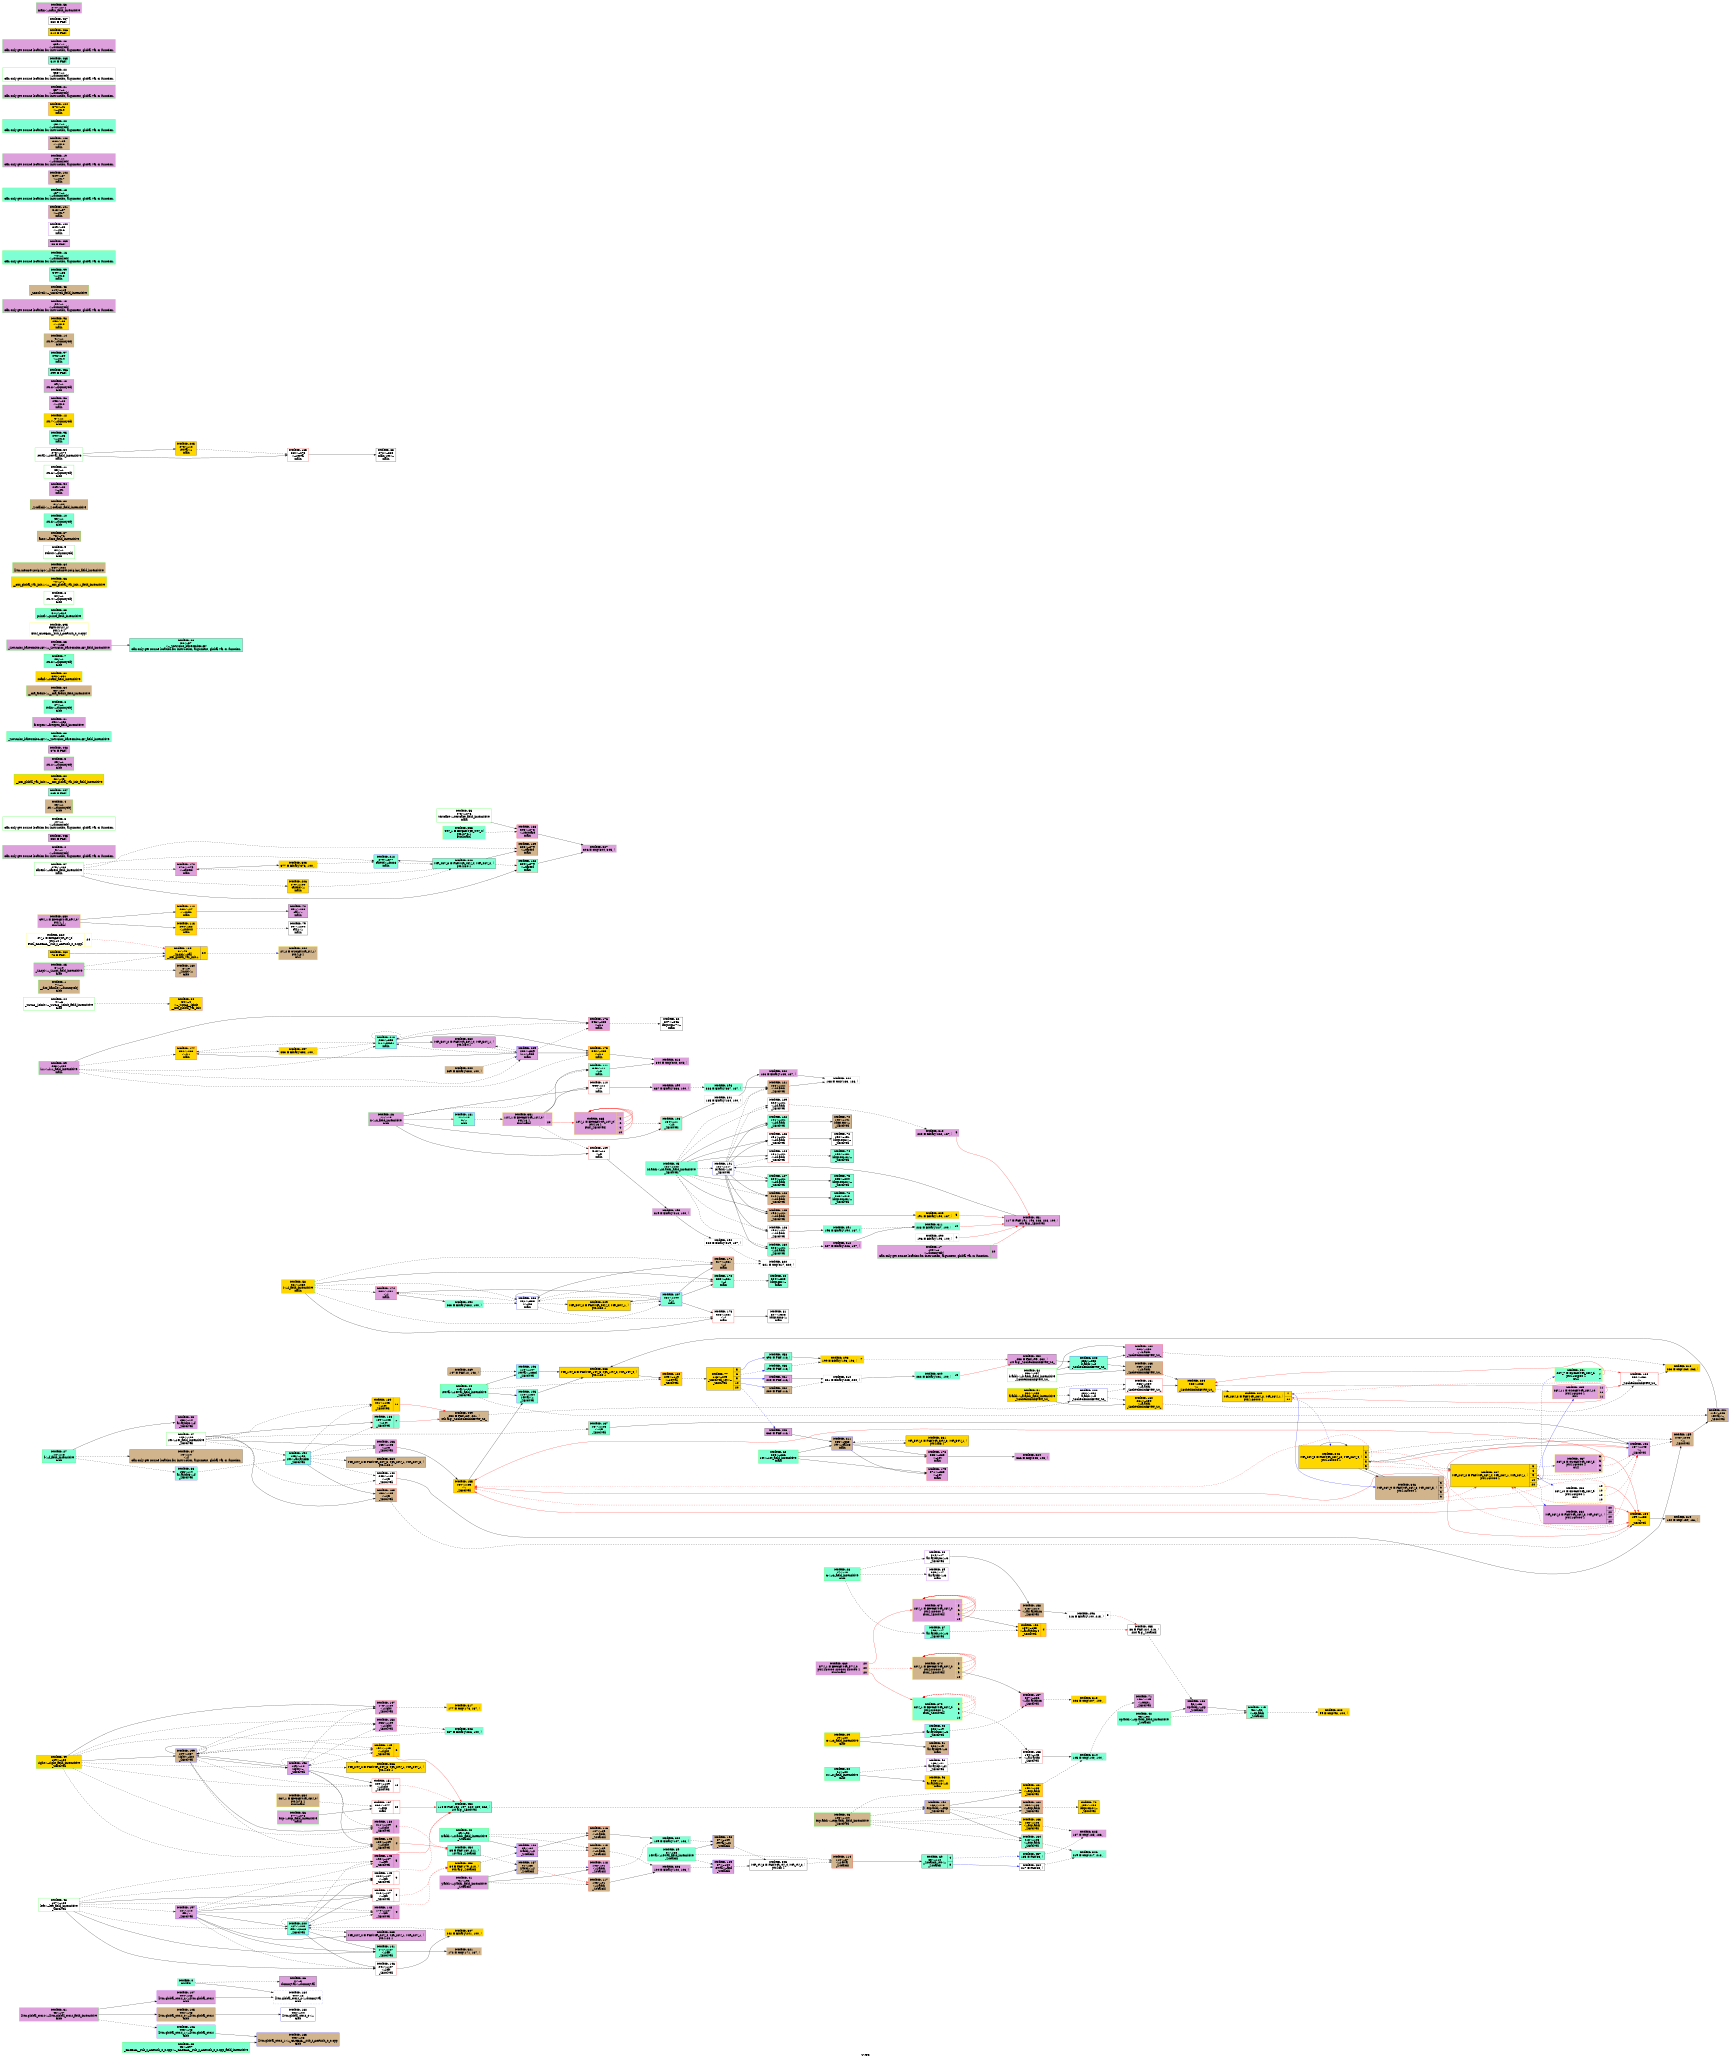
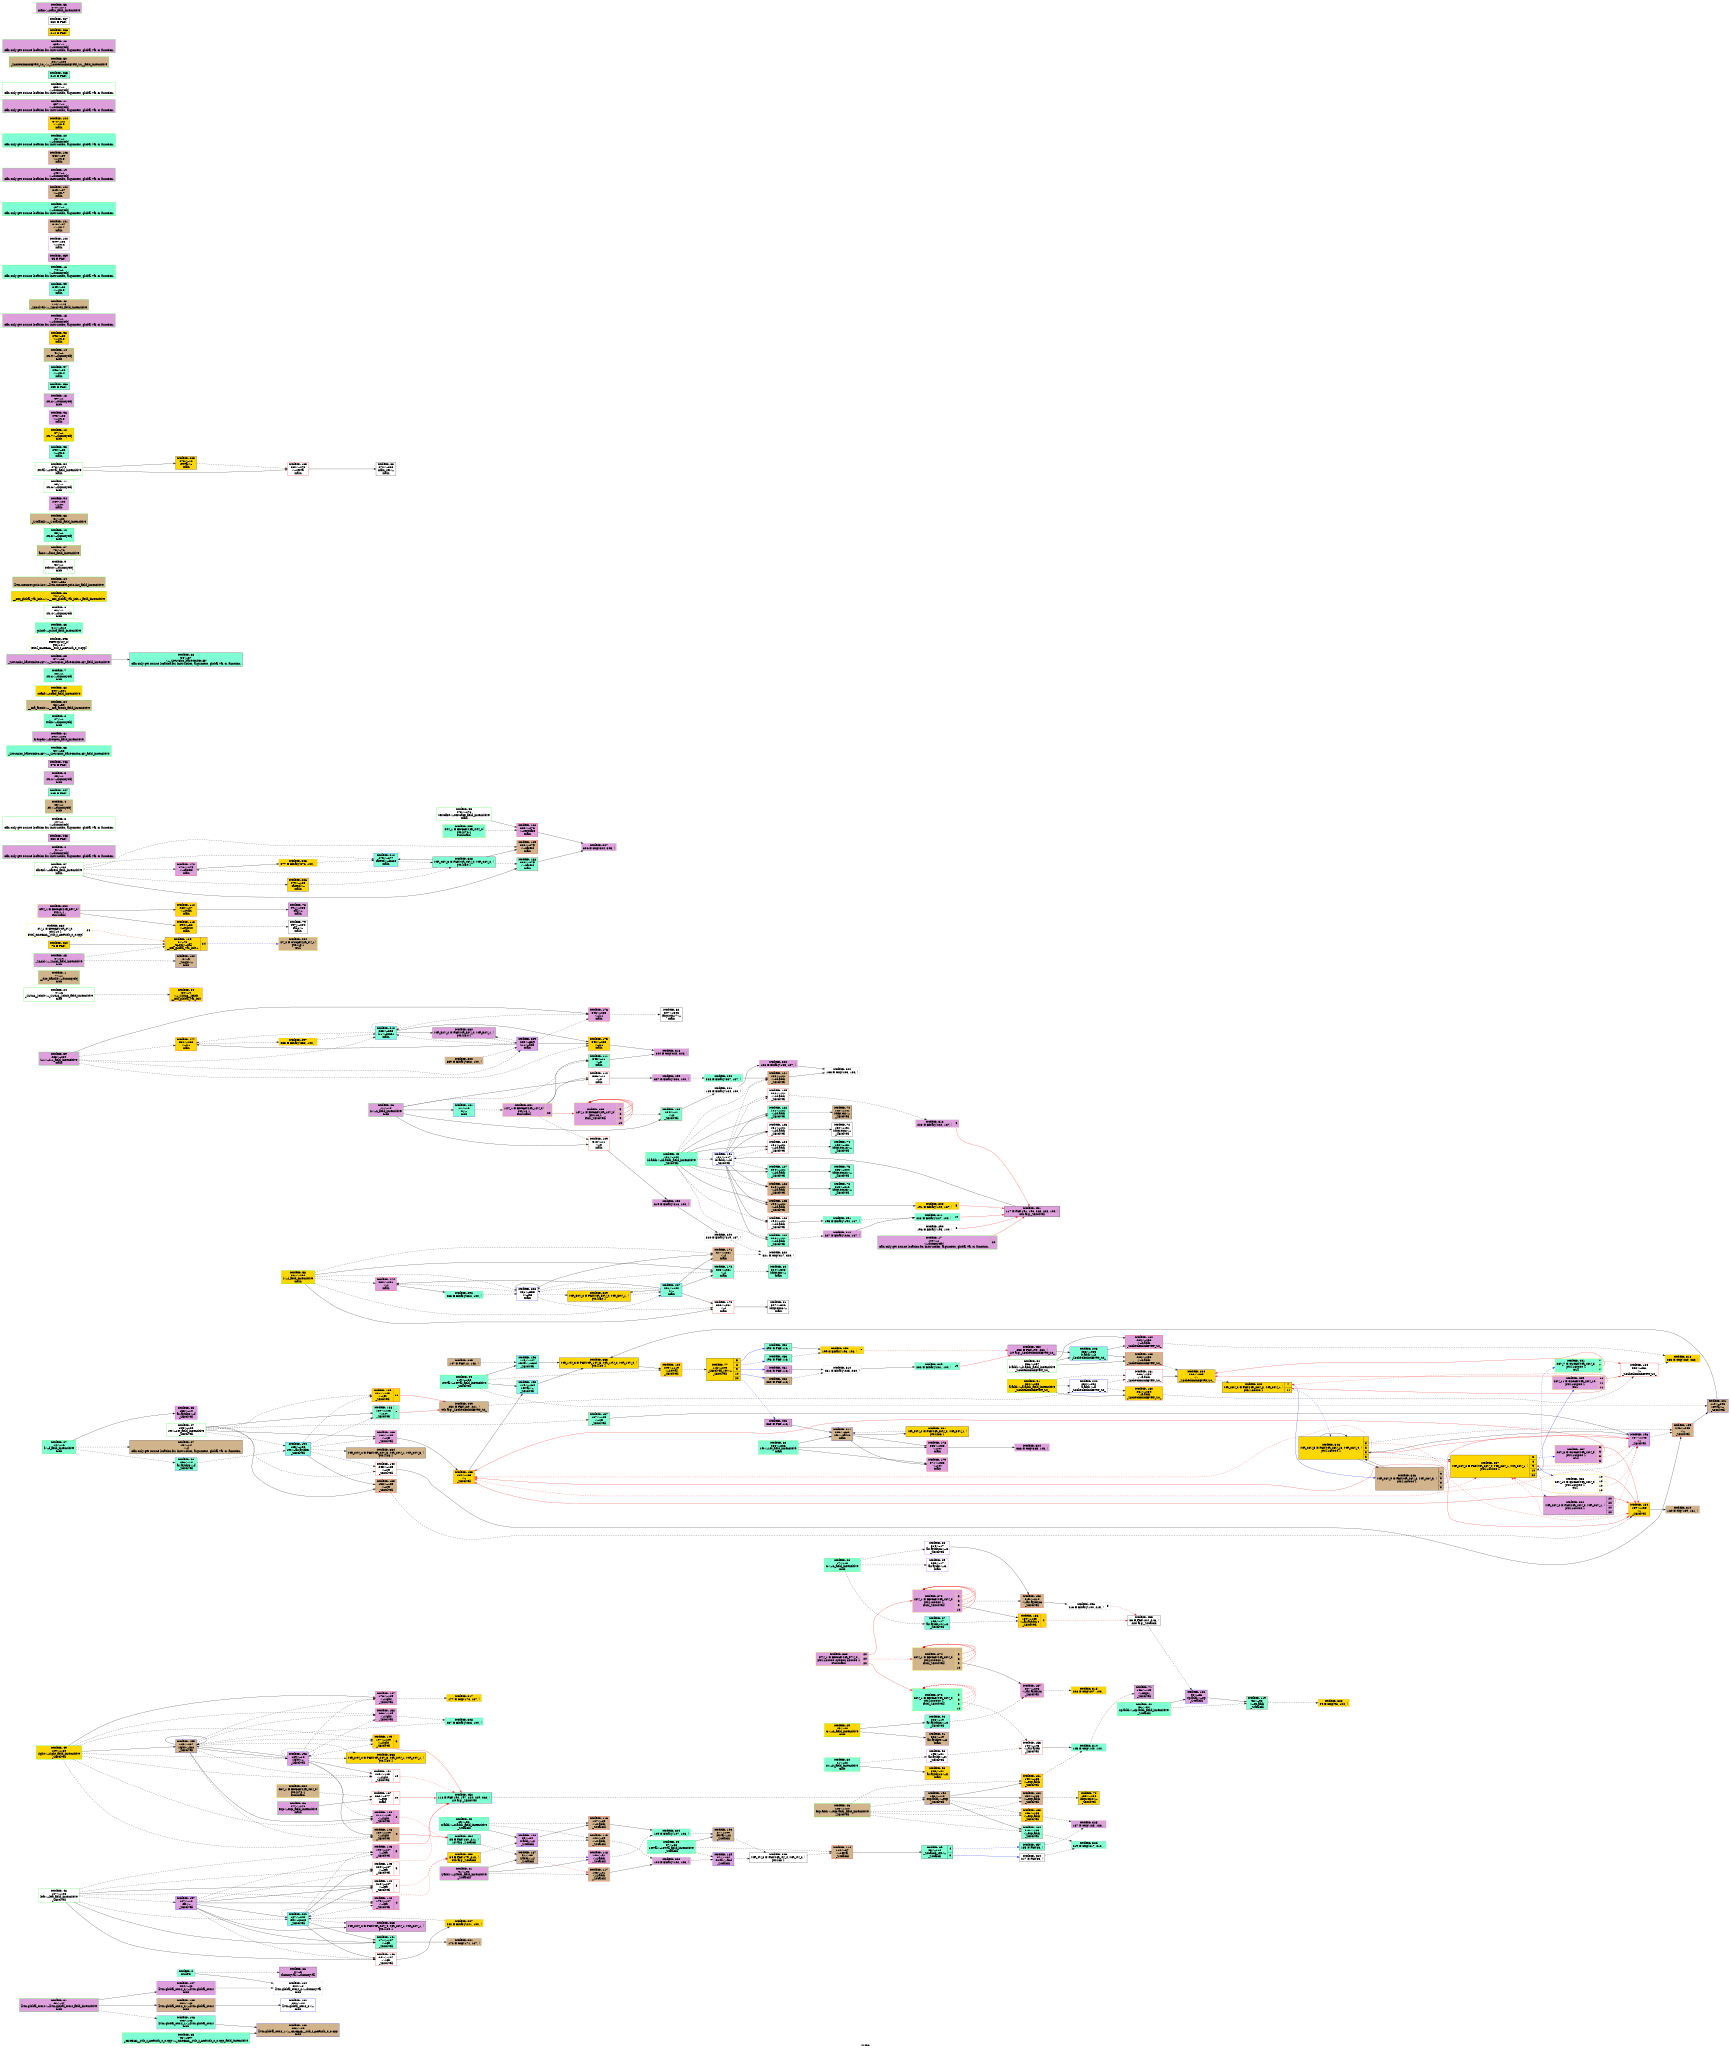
node "NodeID: 50": added
node "NodeID: 32": removed
edge "NodeID: 26" -> "NodeID: 181": color red -> black
node "NodeID: 319": text "160 = cmp(159, 161, )" -> "160 = exp(159, 161, )"
